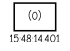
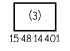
node "(0)": label "(0)" -> "(3)"
